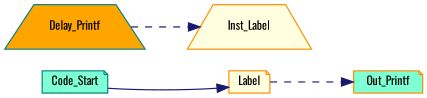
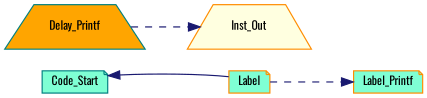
node "Inst_Label": label "Inst_Label" -> "Inst_Out"
node "Label": fillcolor lightyellow -> aquamarine
node "Out_Printf": label "Out_Printf" -> "Label_Printf"
edge "Code_Start" -> "Label": reversed
